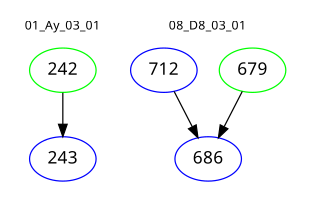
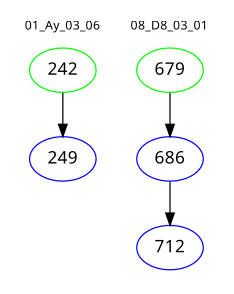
cluster "01_Ay_03_01": label "01_Ay_03_01" -> "01_Ay_03_06"
edge "712" -> "686": reversed
node "243": label "243" -> "249"
